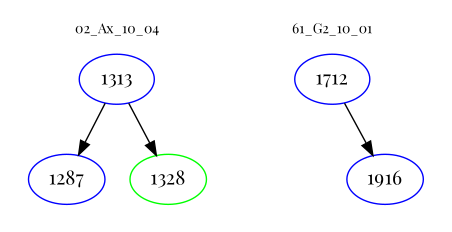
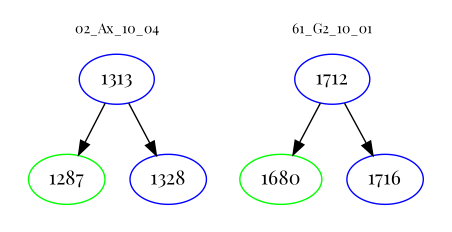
node "1287": color blue -> green
node "1328": color green -> blue
node "1680": added
node "1916": label "1916" -> "1716"
